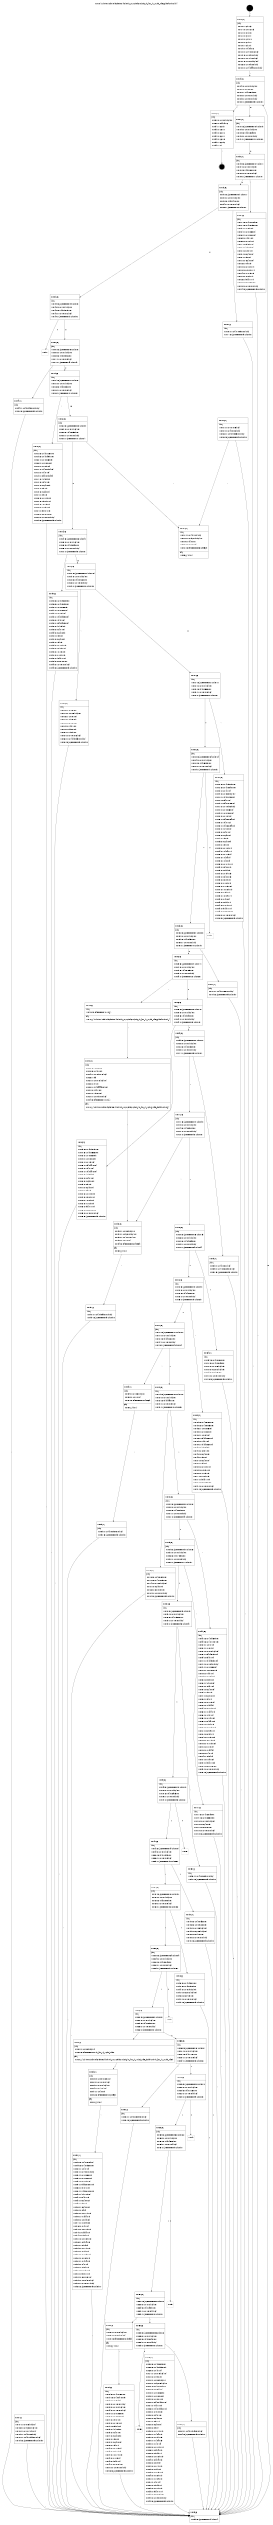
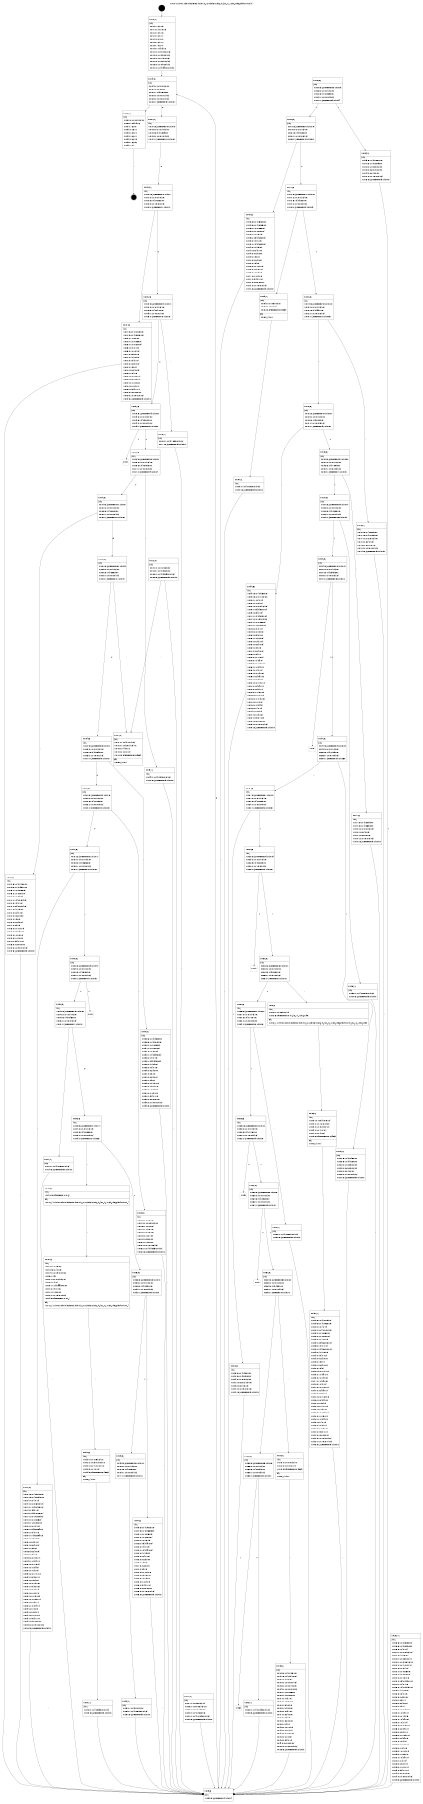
node "0x401417 [25]": removed
